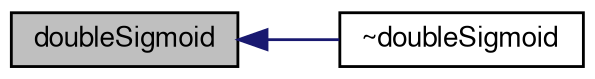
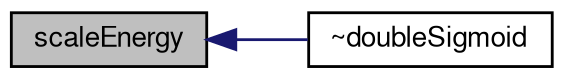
node "doubleSigmoid": label "doubleSigmoid" -> "scaleEnergy"
